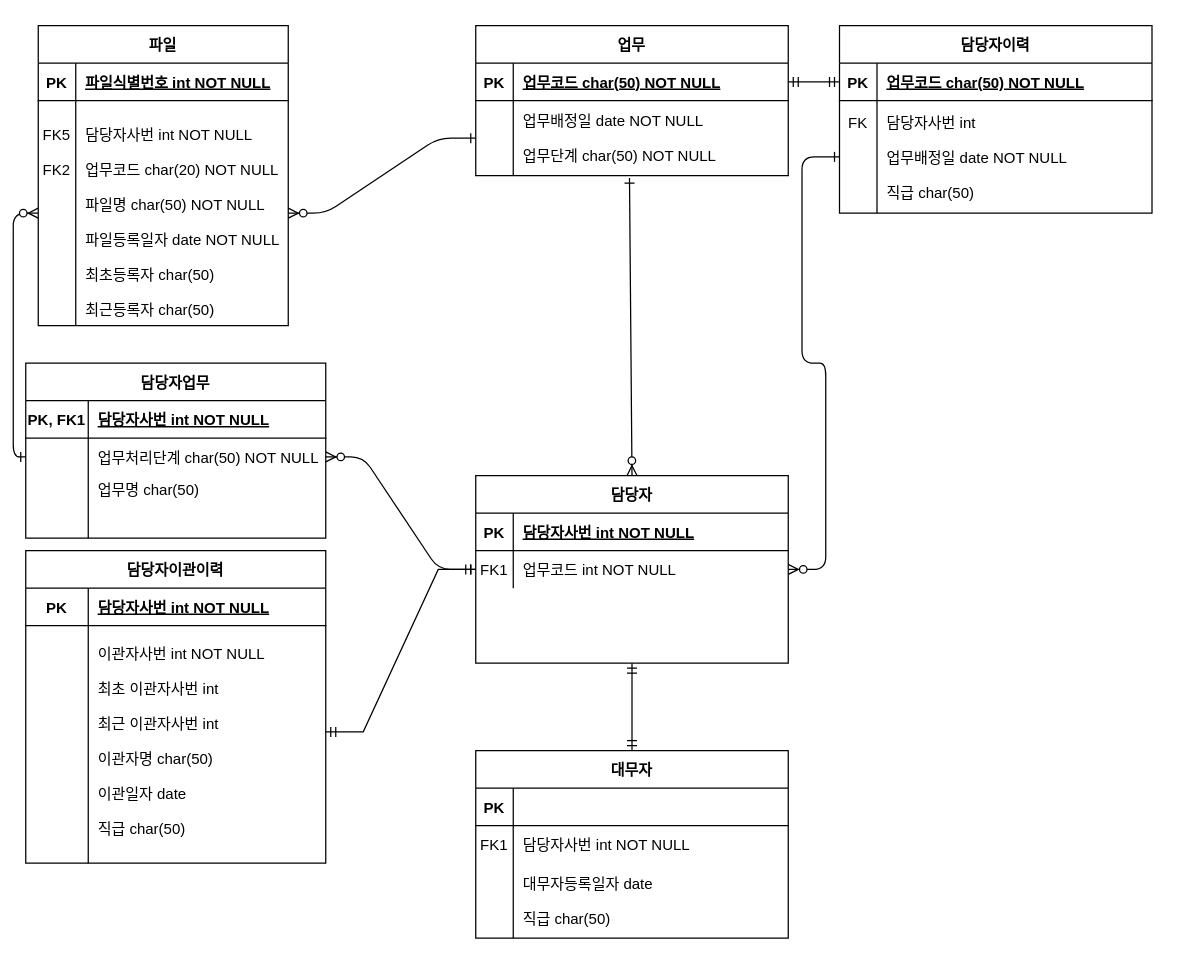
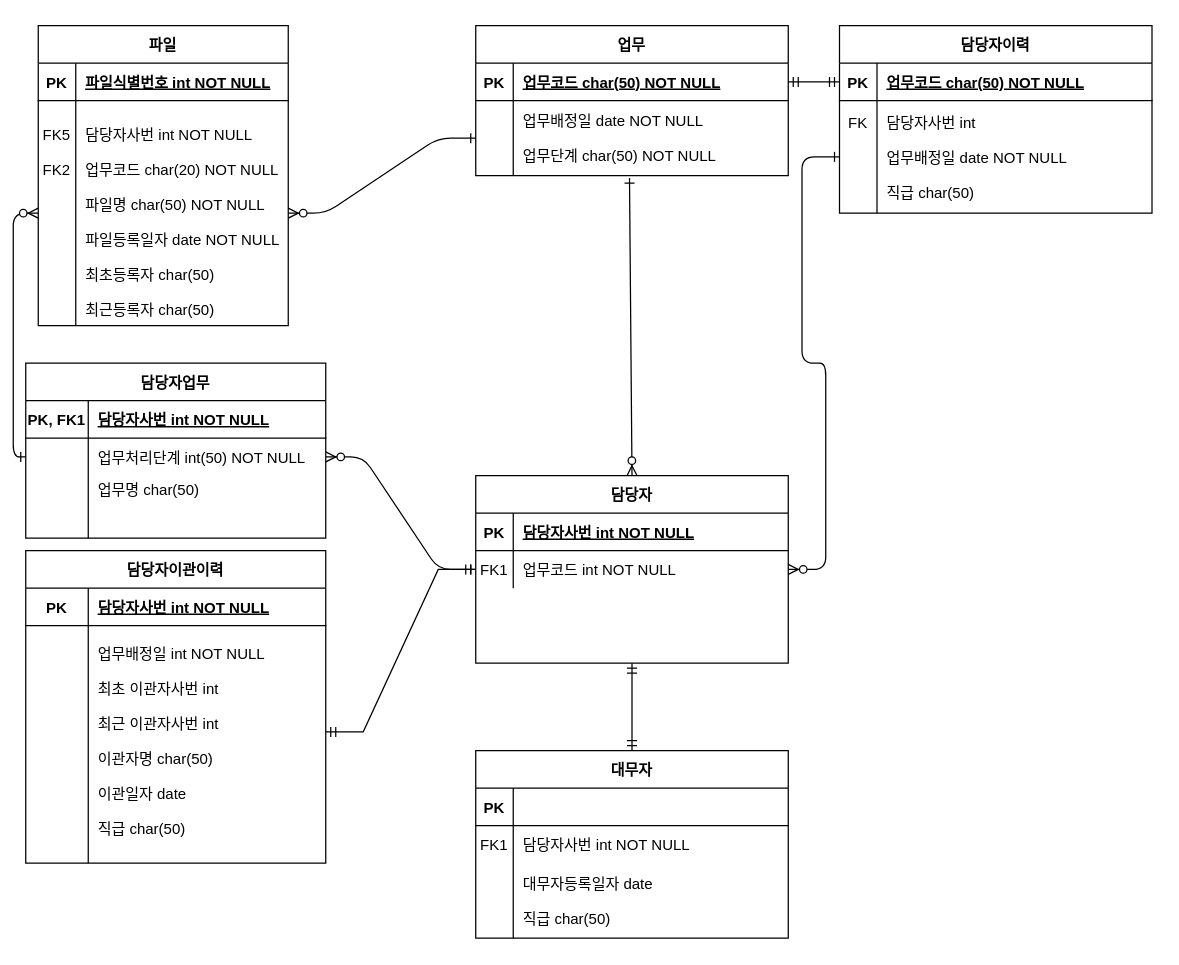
node "업무처리단계 char(50) NOT NULL": label "업무처리단계 char(50) NOT NULL" -> "업무처리단계 int(50) NOT NULL"
node "이관자사번 int NOT NULL 최초 이관자사번 int 최근 이관자사번 int 이관자명 char(50) 이관일자 date 직급 char(50)": label "이관자사번 int NOT NULL 최초 이관자사번 int 최근 이관자사번 int 이관자명 char(50) 이관일자 date 직급 char(50)" -> "업무배정일 int NOT NULL 최초 이관자사번 int 최근 이관자사번 int 이관자명 char(50) 이관일자 date 직급 char(50)"
